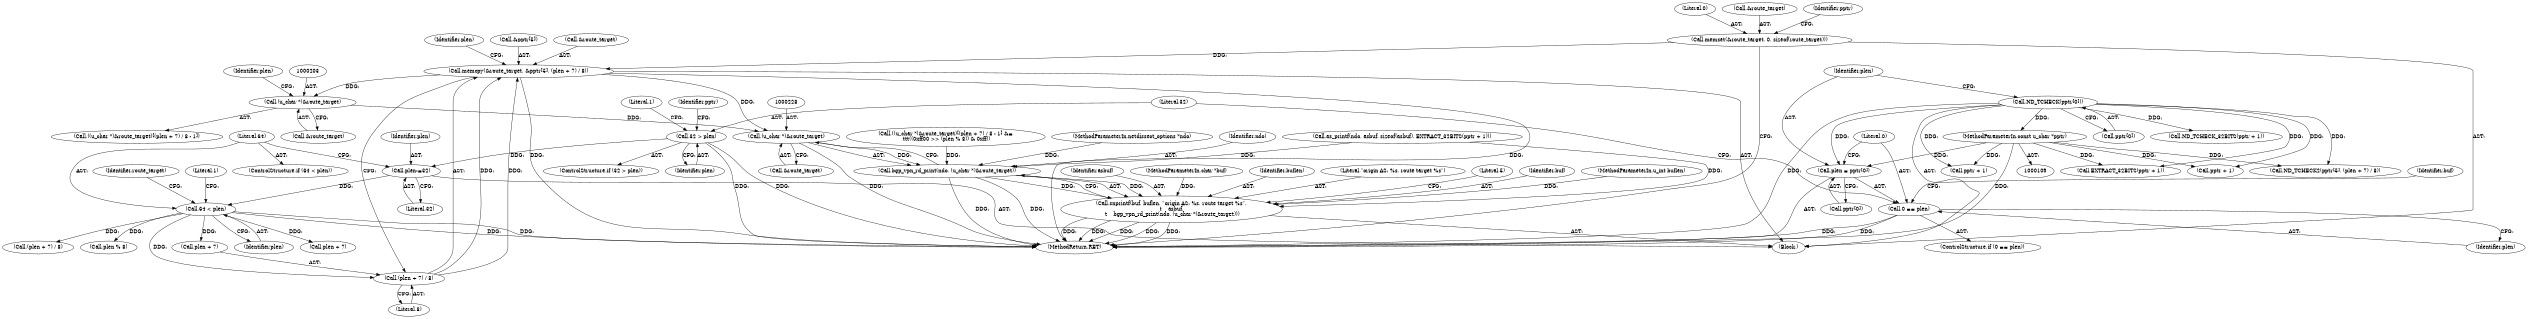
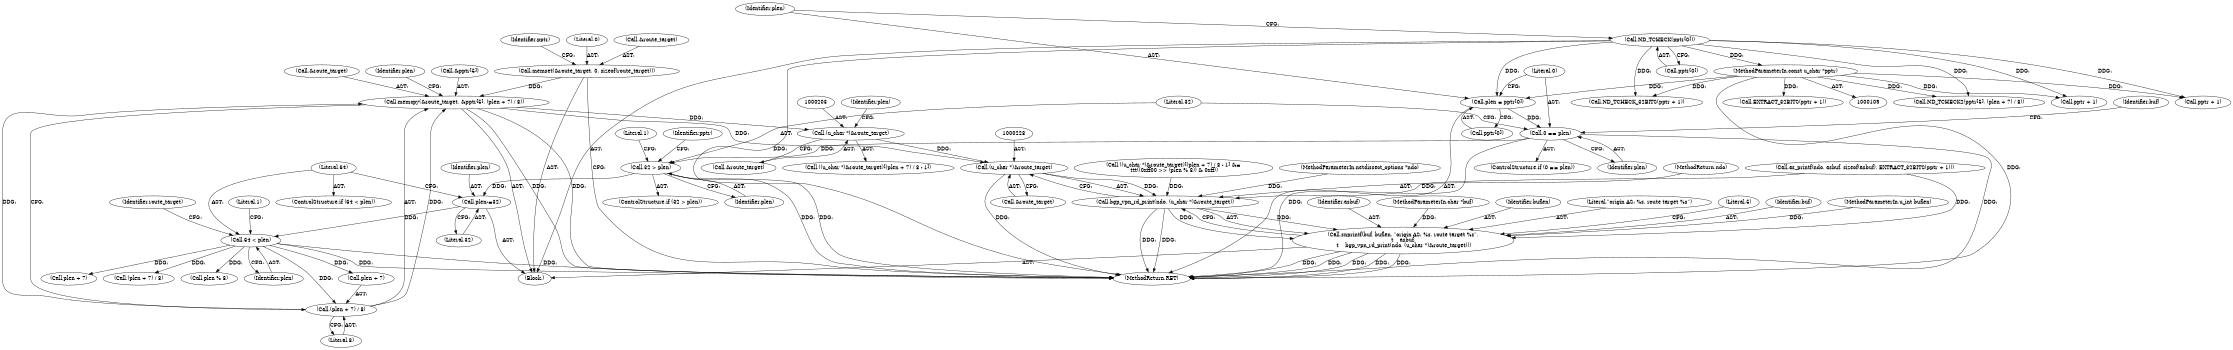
edge "(MethodParameterIn,const u_char *pptr)" -> "(Call,ND_TCHECK_32BITS(pptr + 1))": added, label "DDG:"
edge "(Call,ND_TCHECK(pptr[0]))" -> "(Call,EXTRACT_32BITS(pptr + 1))": removed, label "DDG:"
node "(Identifier,ndo)": label "(Identifier,ndo)" -> "(MethodReturn,ndo)"
edge "(Call,0 == plen)" -> "(Call,32 > plen)": added, label "DDG:"
edge "(Call,plen = pptr[0])" -> "(Call,0 == plen)": label "AST: " -> "DDG: "
